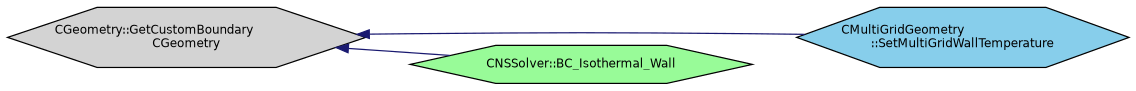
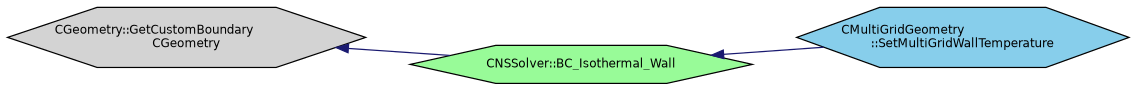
edge "CMultiGridGeometry ::SetMultiGridWallTemperature" -> "CGeometry::GetCustomBoundary CGeometry": now "CMultiGridGeometry ::SetMultiGridWallTemperature" -> "CNSSolver::BC_Isothermal_Wall"
